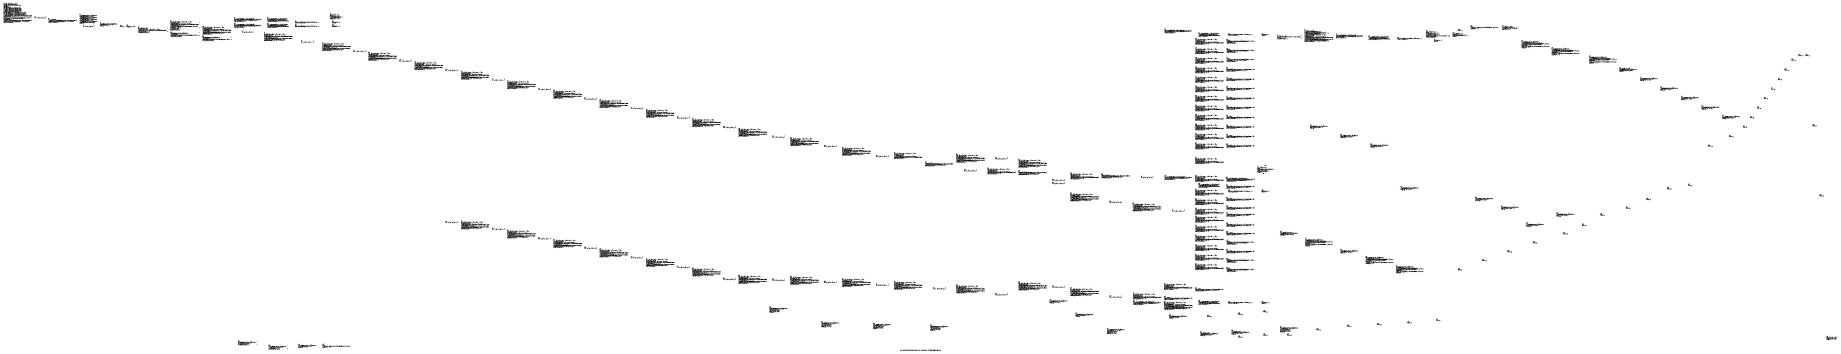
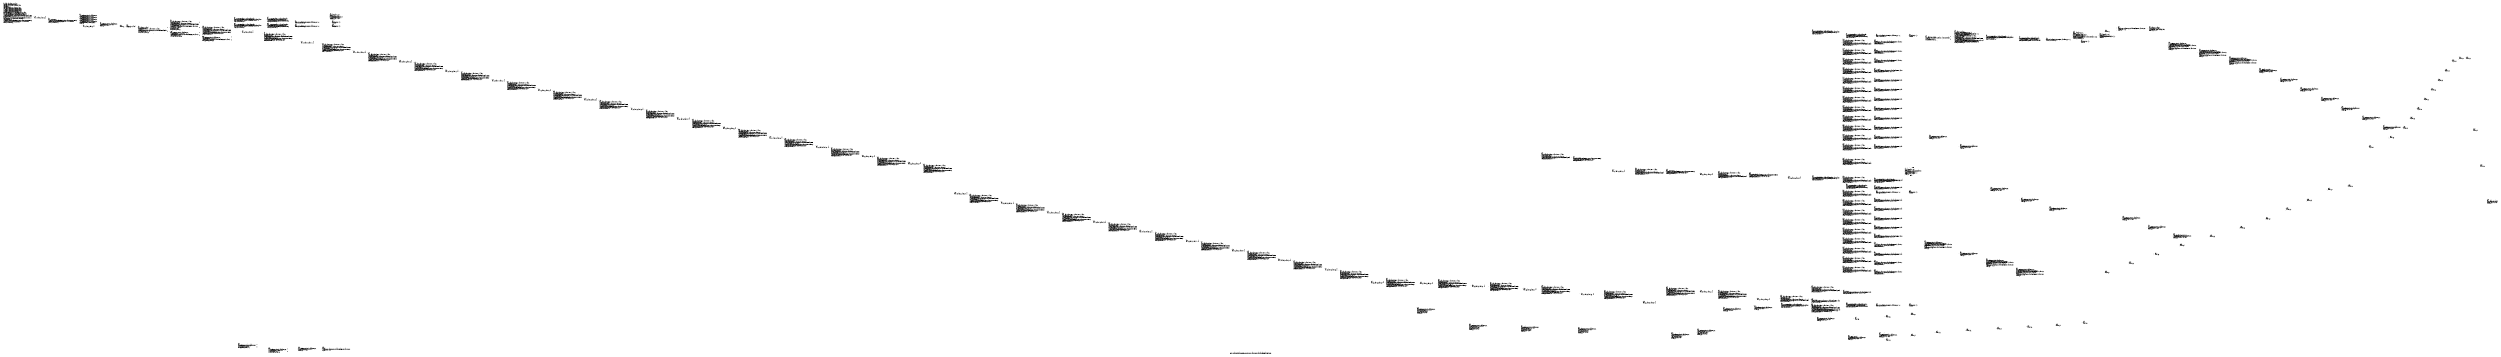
node "%425:": added
